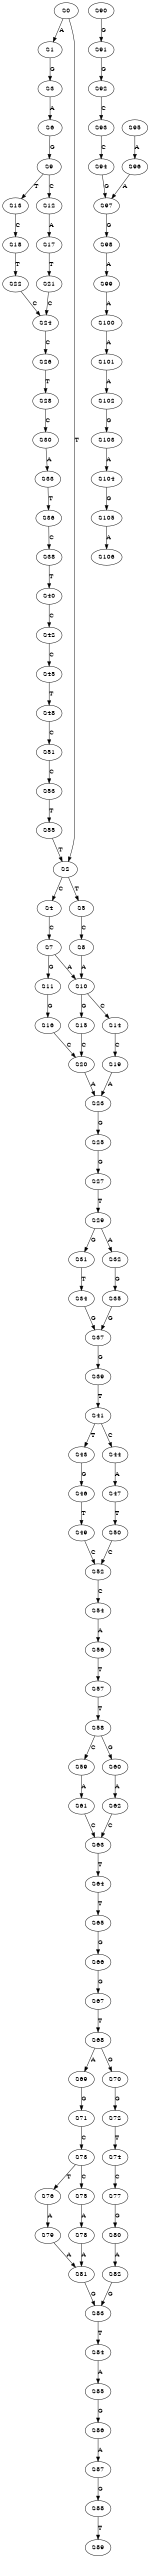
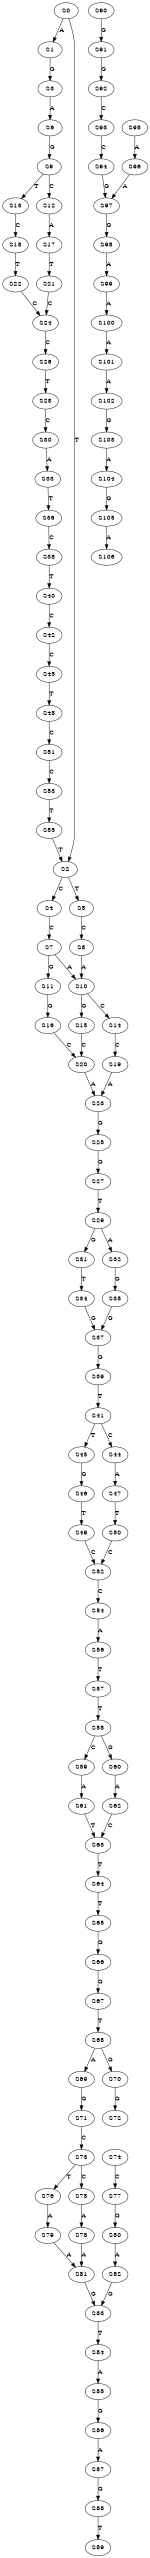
edge "S61" -> "S63": label "C" -> "T"
edge "S72" -> "S74": removed, label "T"
